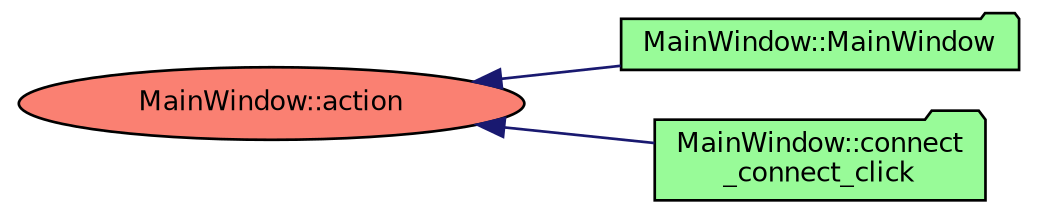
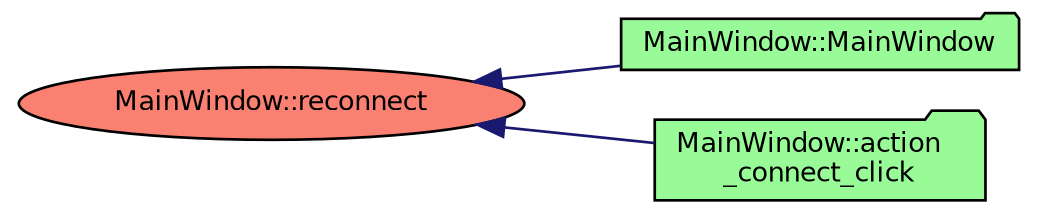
node "MainWindow::action": label "MainWindow::action" -> "MainWindow::reconnect"
node "MainWindow::connect _connect_click": label "MainWindow::connect _connect_click" -> "MainWindow::action _connect_click"
